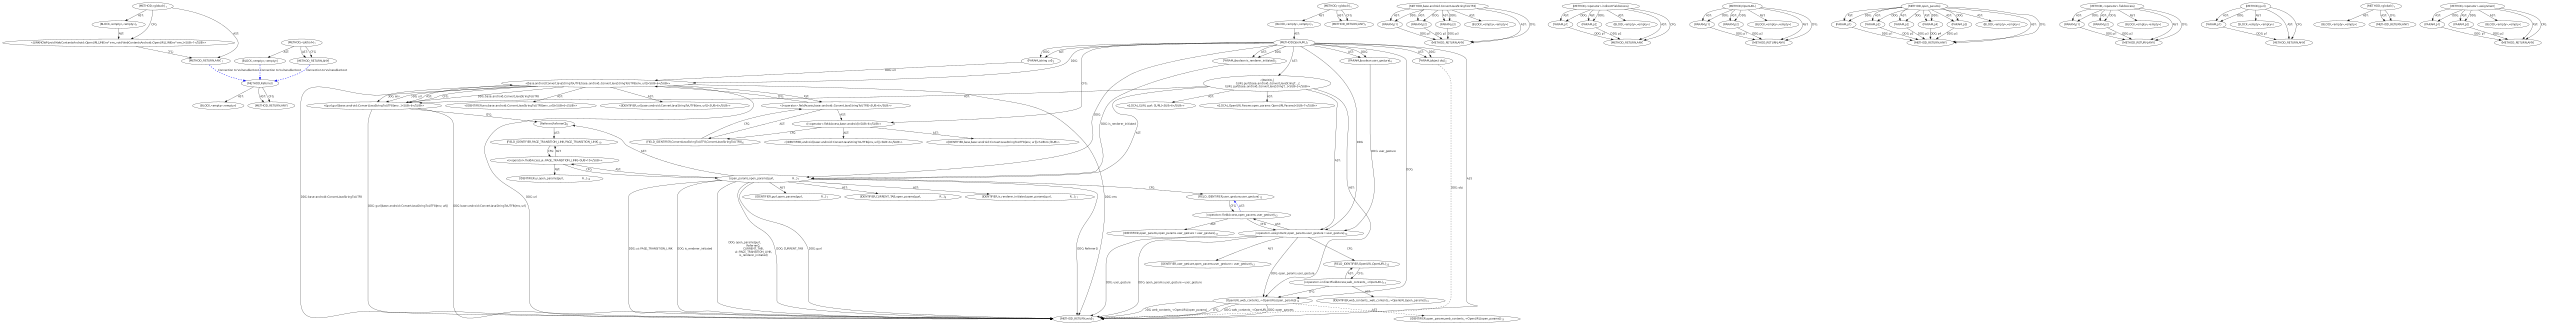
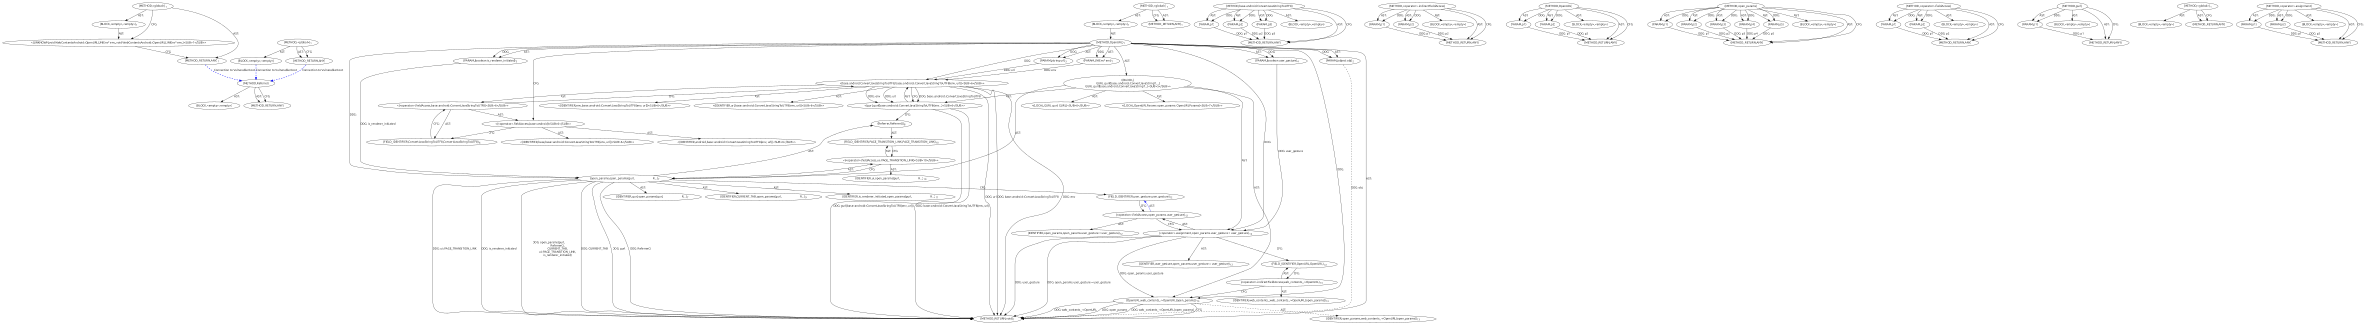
node "(PARAM,JNIEnv* env)": added
